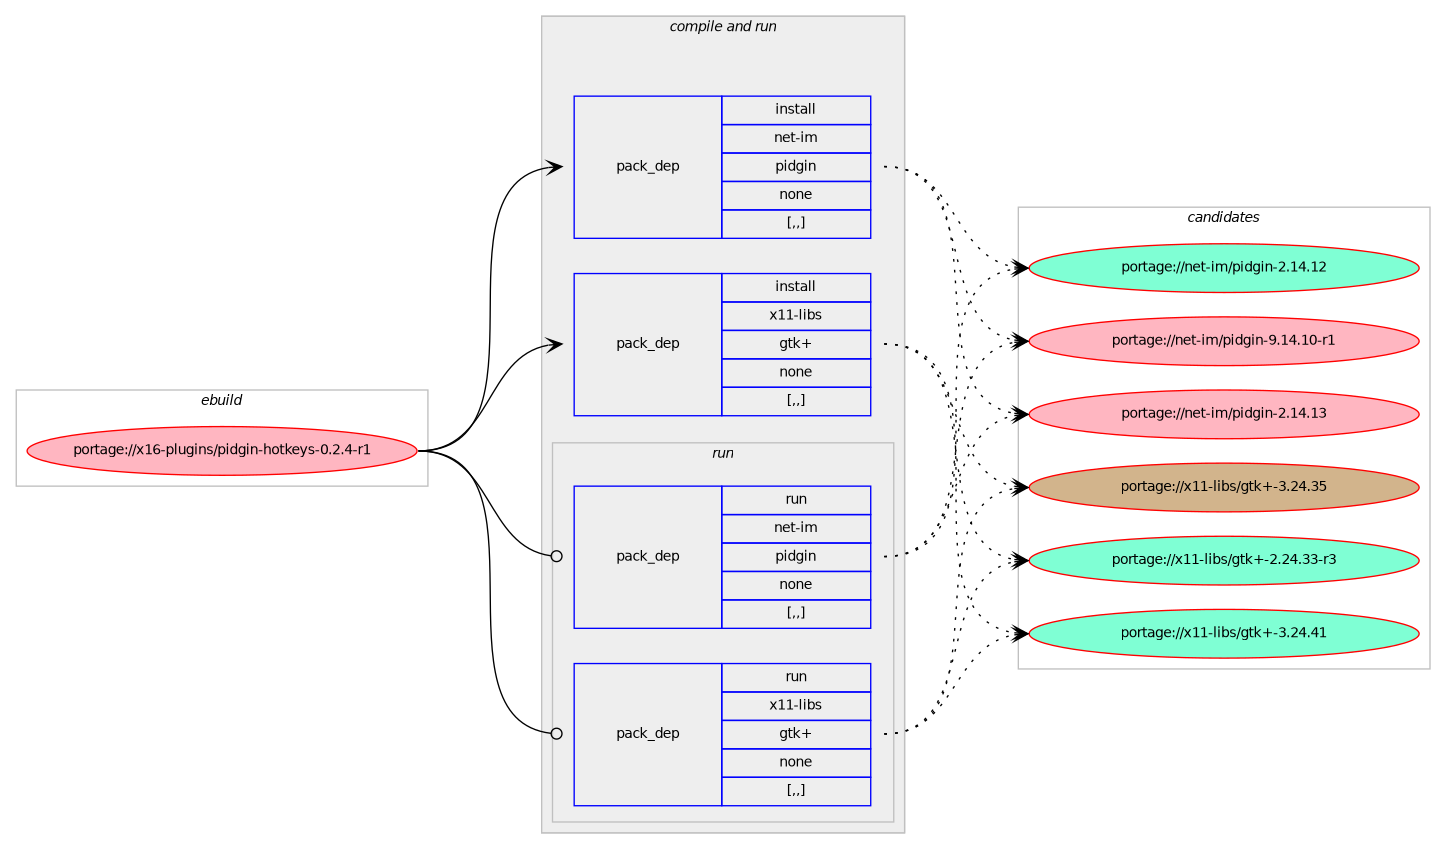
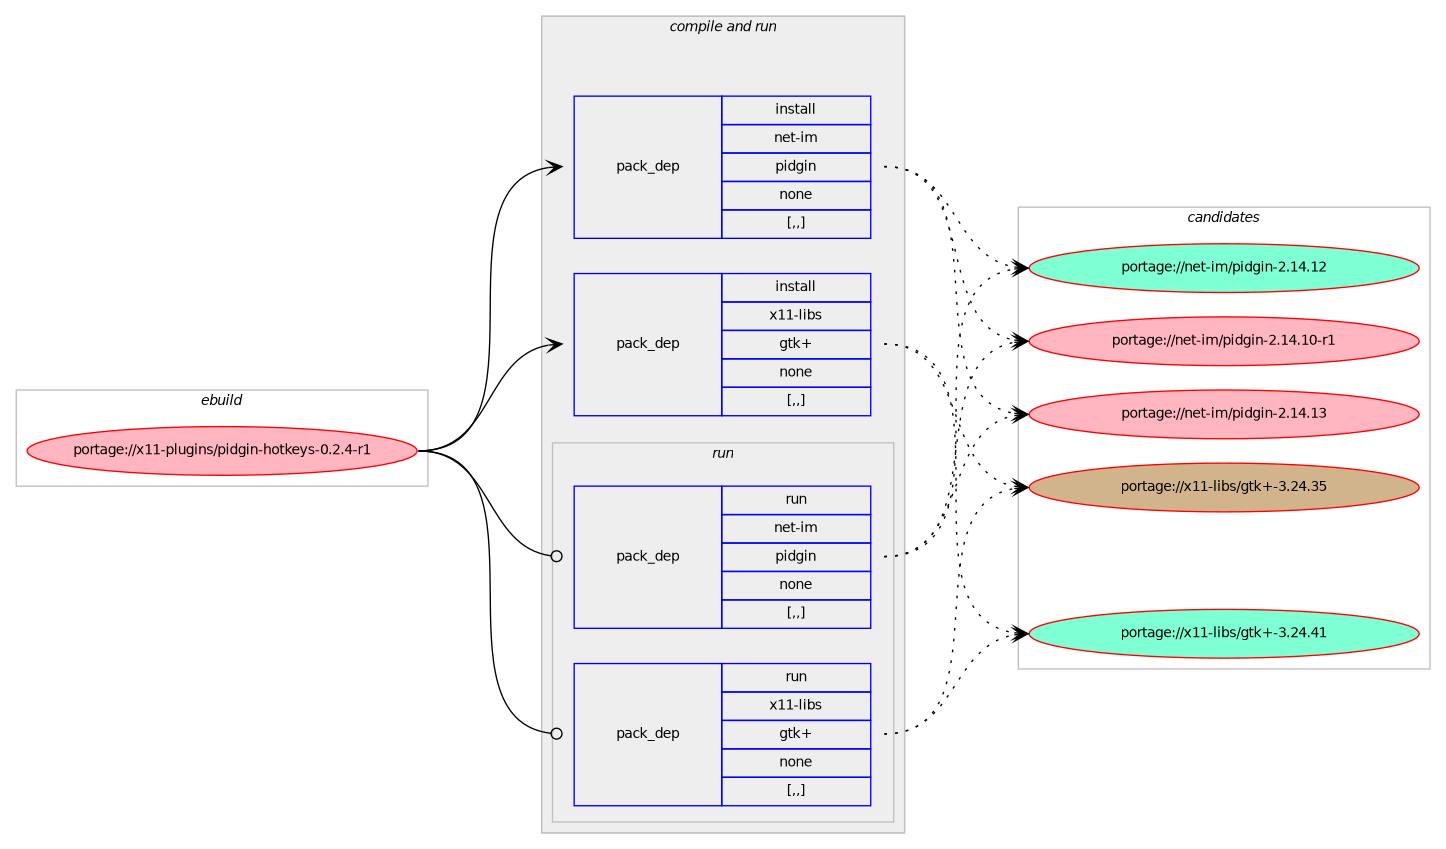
node "portage://net-im/pidgin-9.14.10-r1": label "portage://net-im/pidgin-9.14.10-r1" -> "portage://net-im/pidgin-2.14.10-r1"
node "portage://x16-plugins/pidgin-hotkeys-0.2.4-r1": label "portage://x16-plugins/pidgin-hotkeys-0.2.4-r1" -> "portage://x11-plugins/pidgin-hotkeys-0.2.4-r1"
node "portage://x11-libs/gtk+-2.24.33-r3": removed
